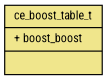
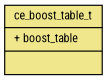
node "ce_boost_table_t": text "+ boost_boost" -> "+ boost_table"
